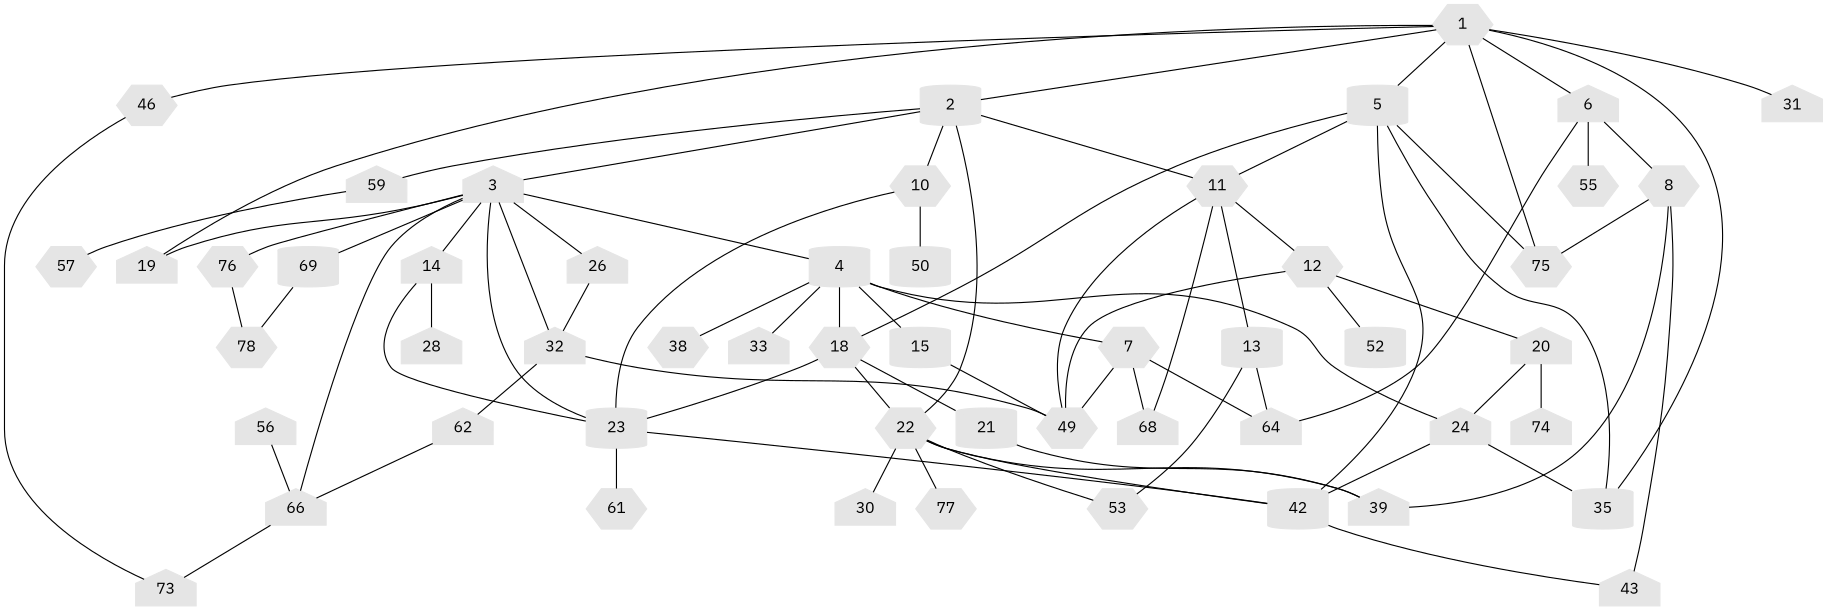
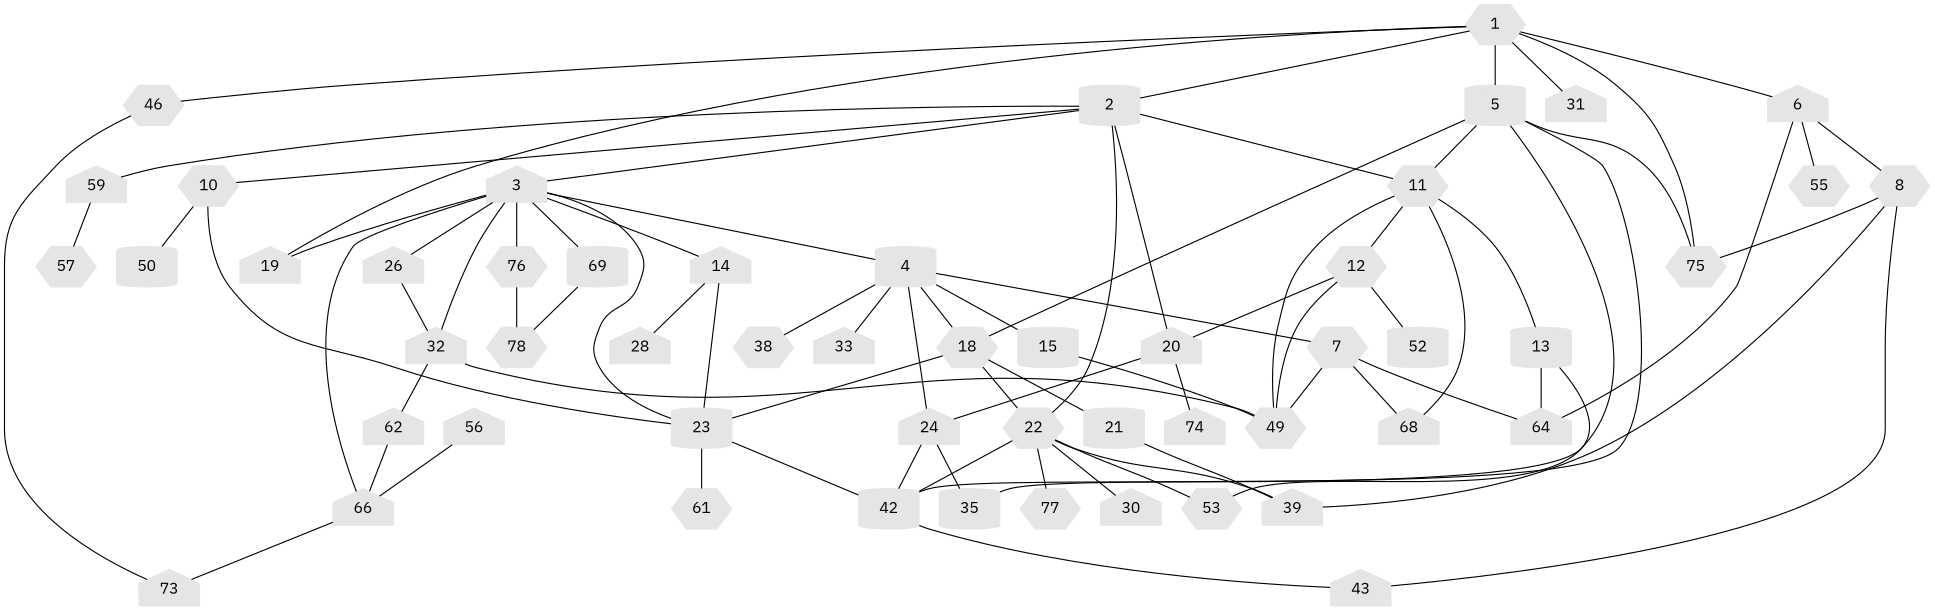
edge "1" -- "35": removed
edge "2" -- "20": added
